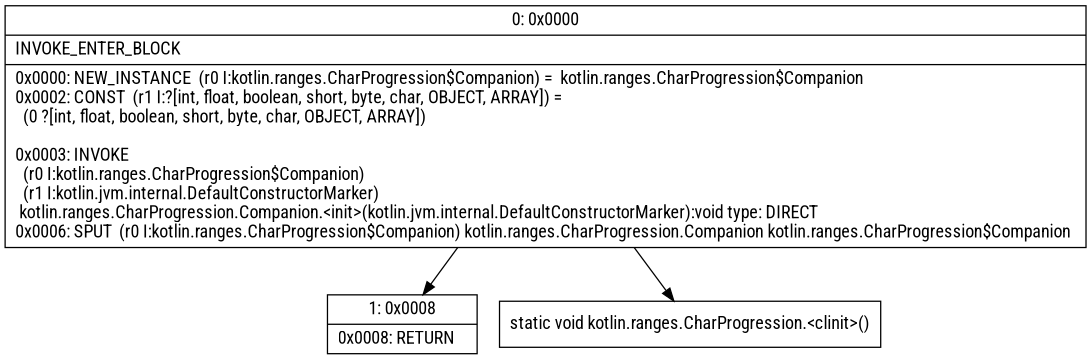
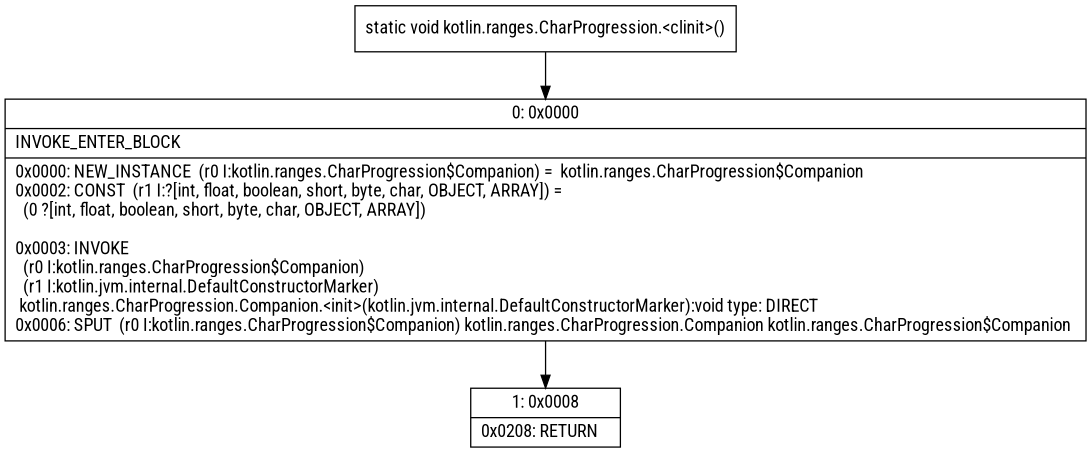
edge "0: 0x0000" -> "static void kotlin.ranges.CharProgression.<clinit>()": reversed
node "1: 0x0008": text "0x0008: RETURN" -> "0x0208: RETURN"
